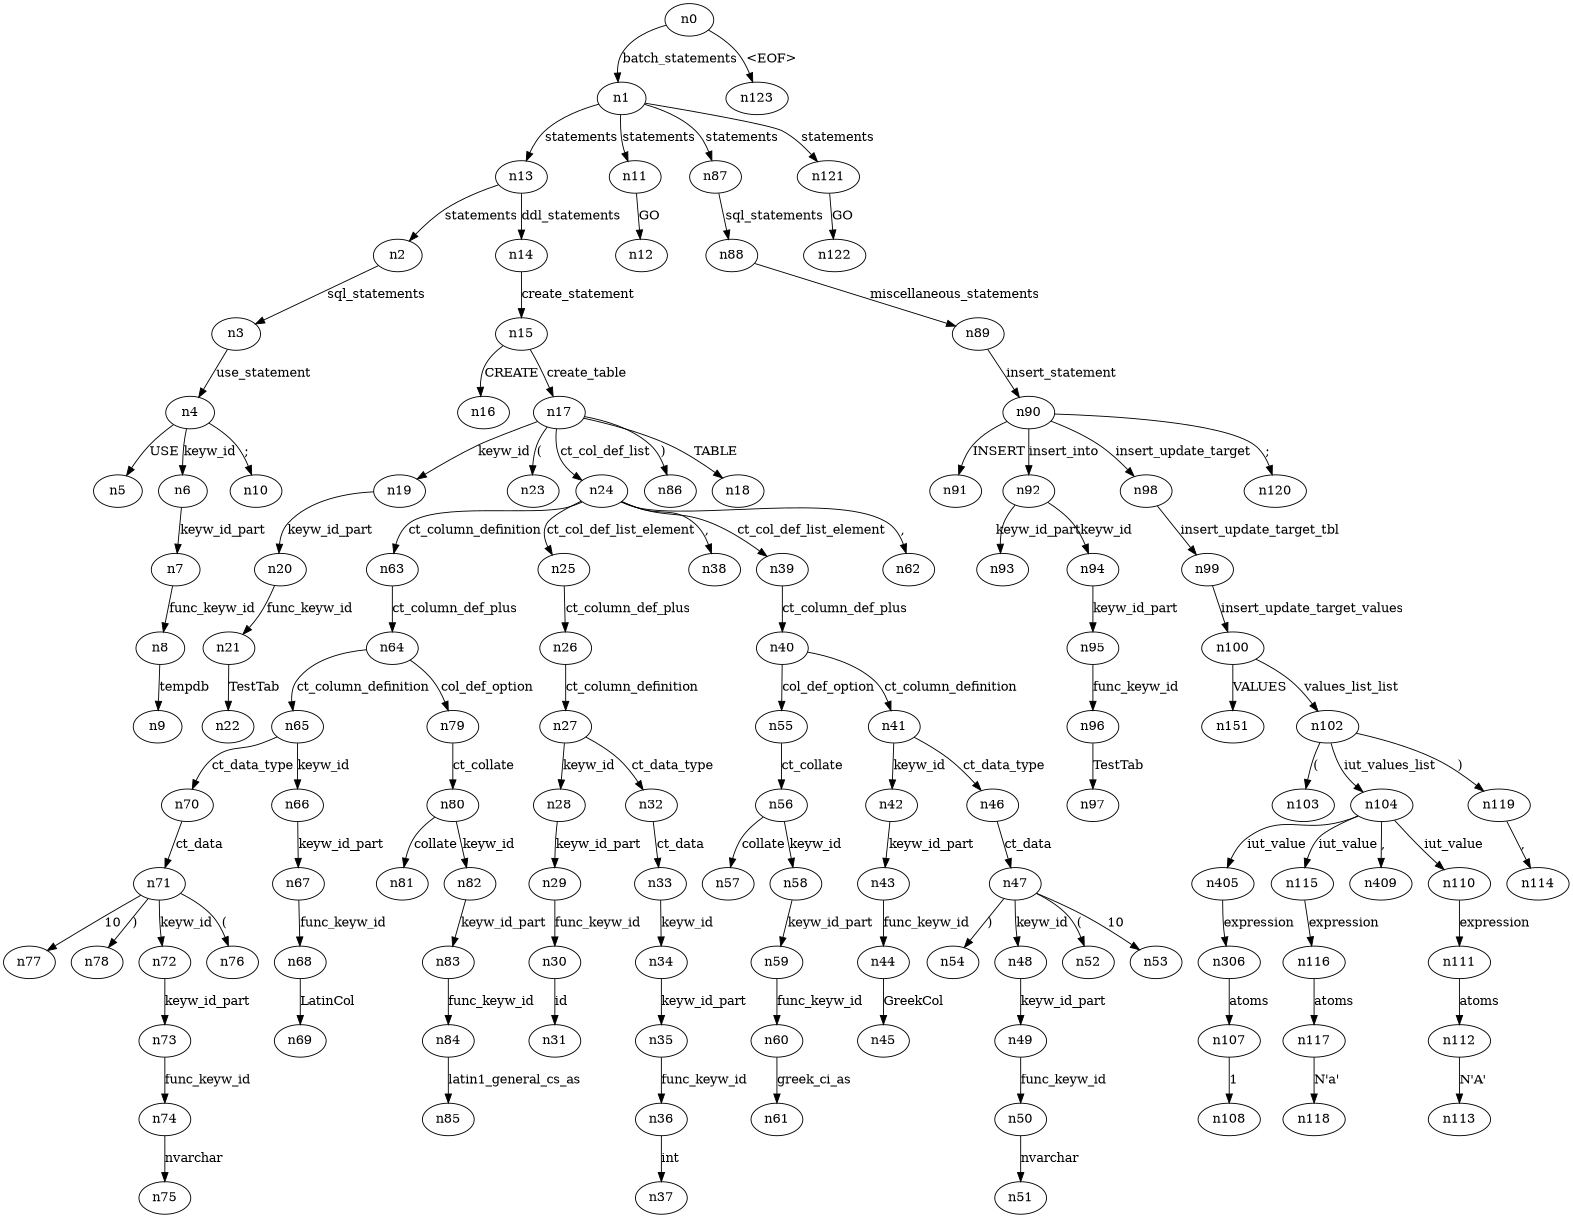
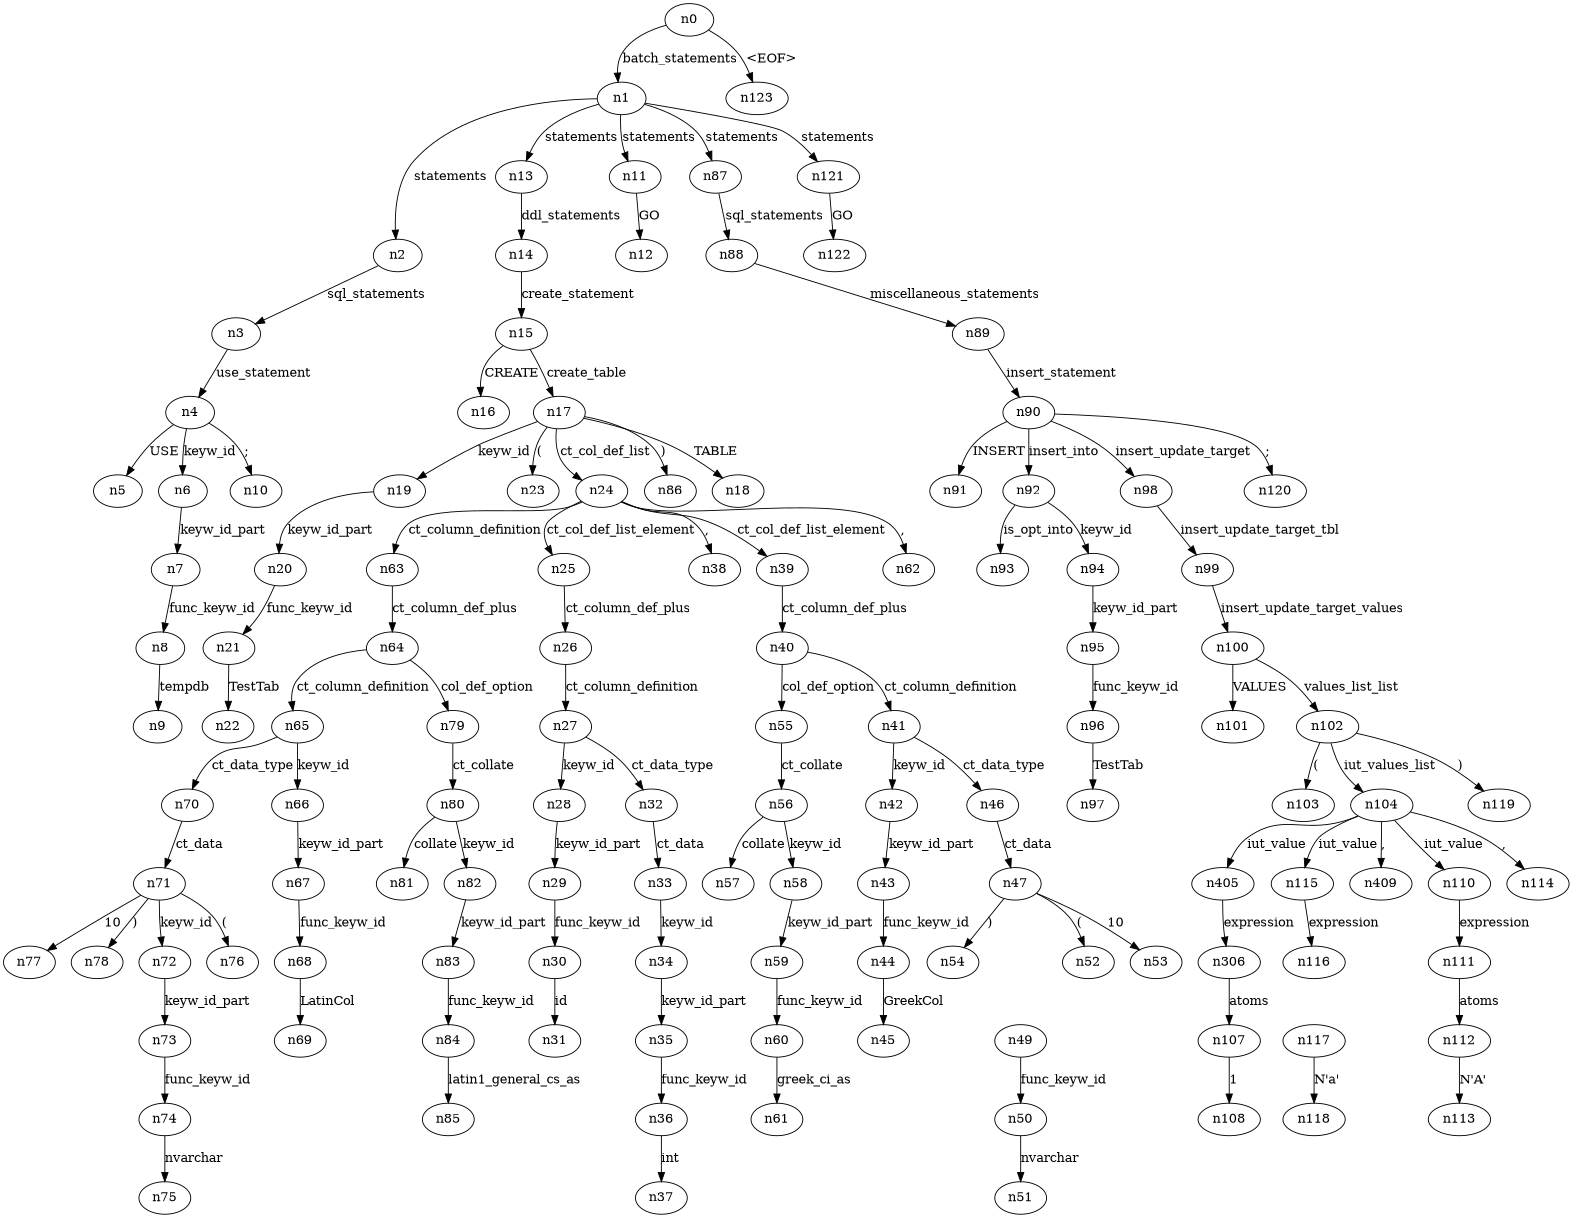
edge "n13" -> "n2": now "n1" -> "n2"
edge "n92" -> "n93": label "keyw_id_part" -> "is_opt_into"
node "n151": label "n151" -> "n101"
edge "n119" -> "n114": now "n104" -> "n114"
node "n48": removed
edge "n116" -> "n117": removed, label "atoms"
